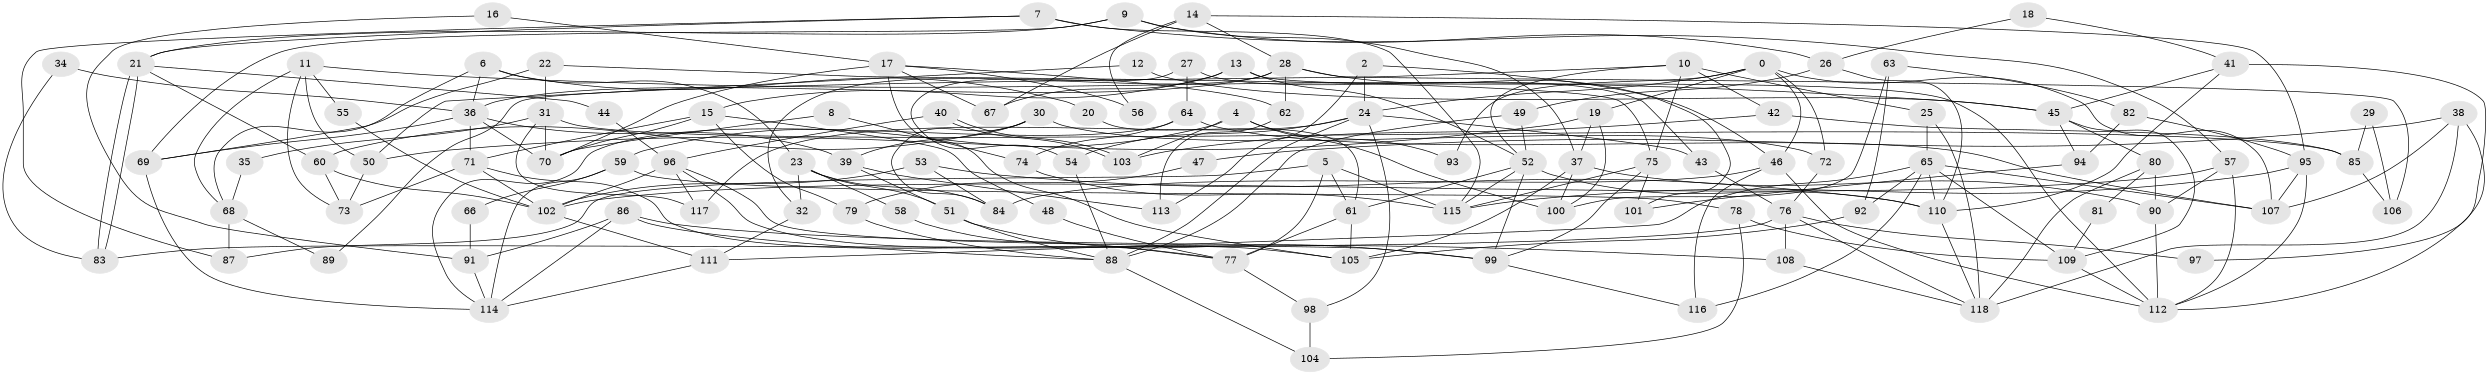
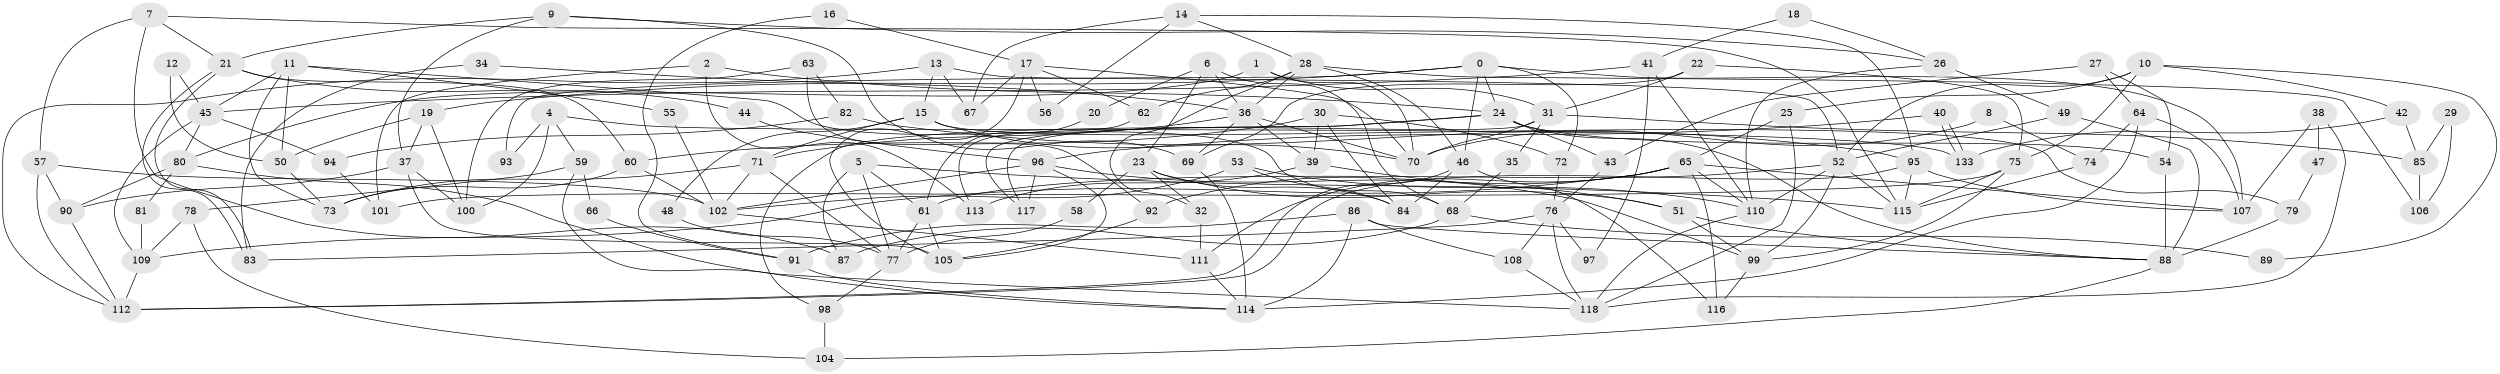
node "1": added
node "103": label "103" -> "133"
edge "38" -- "112": removed
